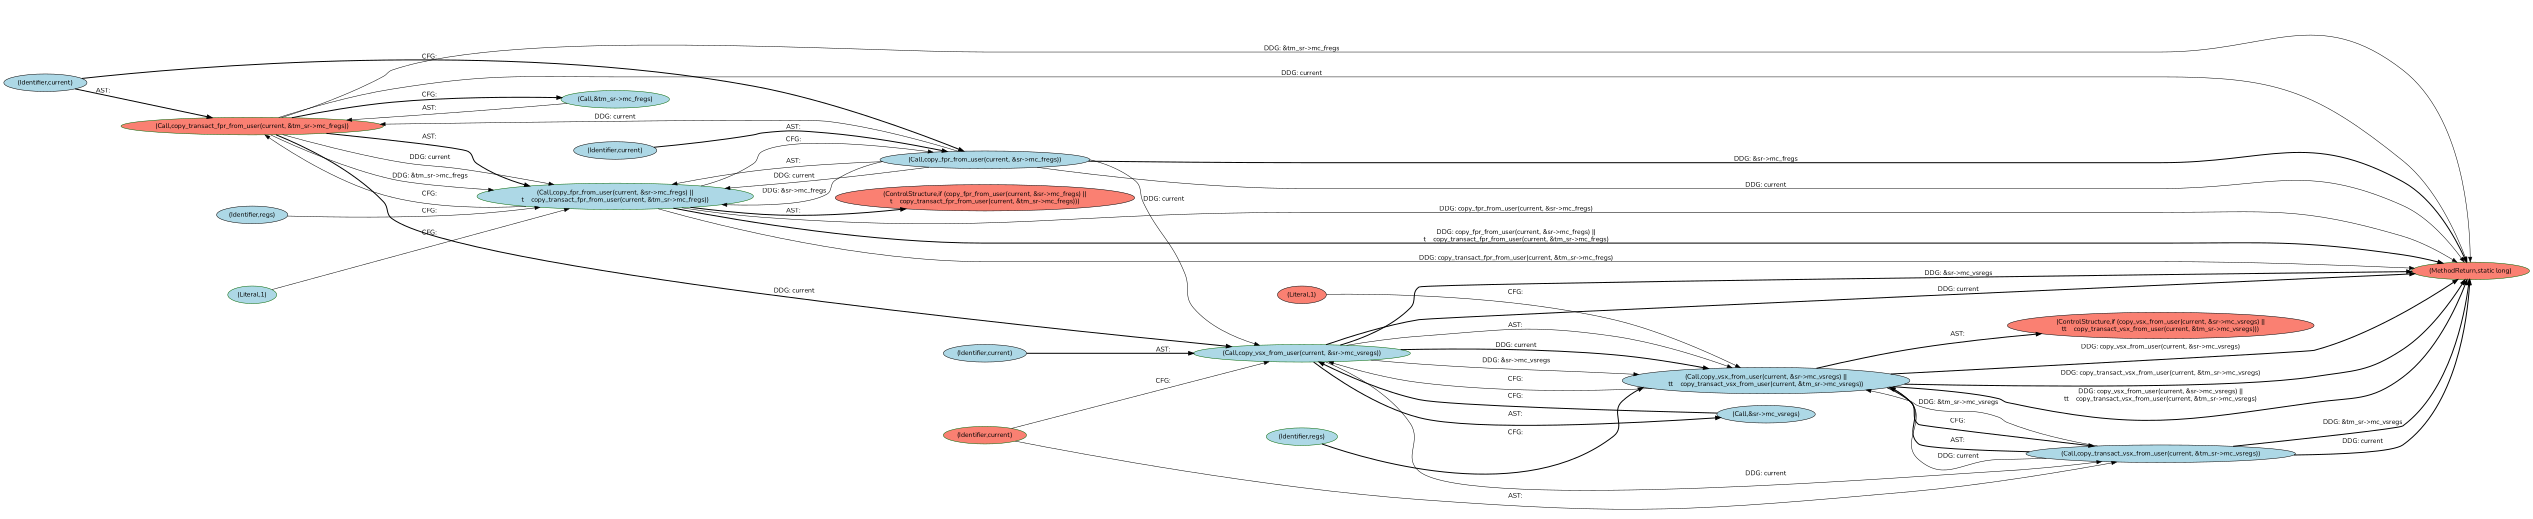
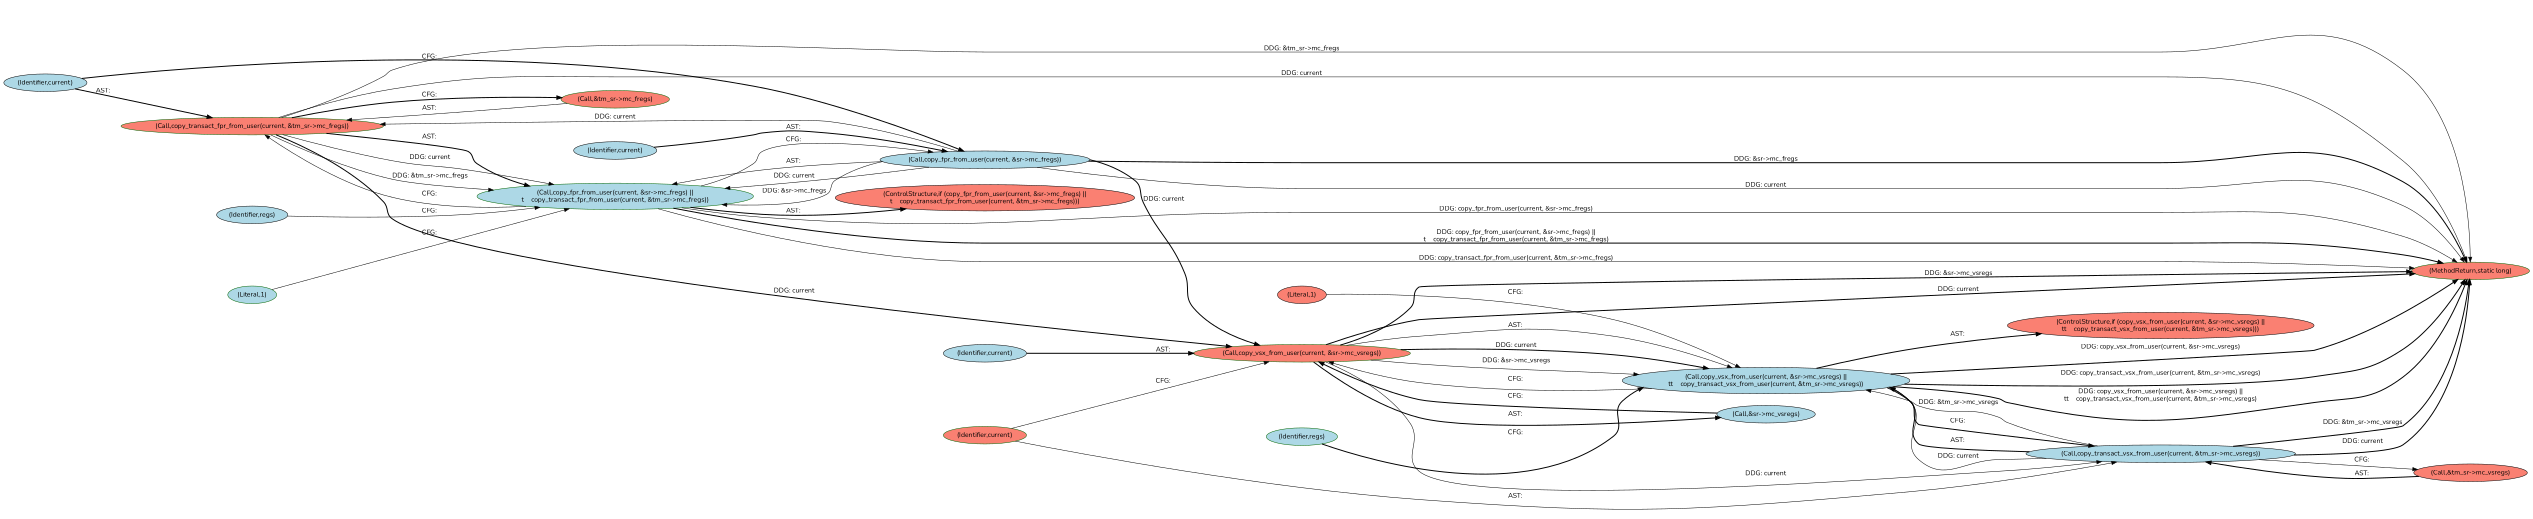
node "(Call,&tm_sr->mc_fregs)": fillcolor lightblue -> salmon
edge "(Call,copy_fpr_from_user(current, &sr->mc_fregs))" -> "(Call,copy_vsx_from_user(current, &sr->mc_vsregs))": style solid -> bold
node "(Call,copy_vsx_from_user(current, &sr->mc_vsregs))": fillcolor lightblue -> salmon
node "(Call,&tm_sr->mc_vsregs)": added
